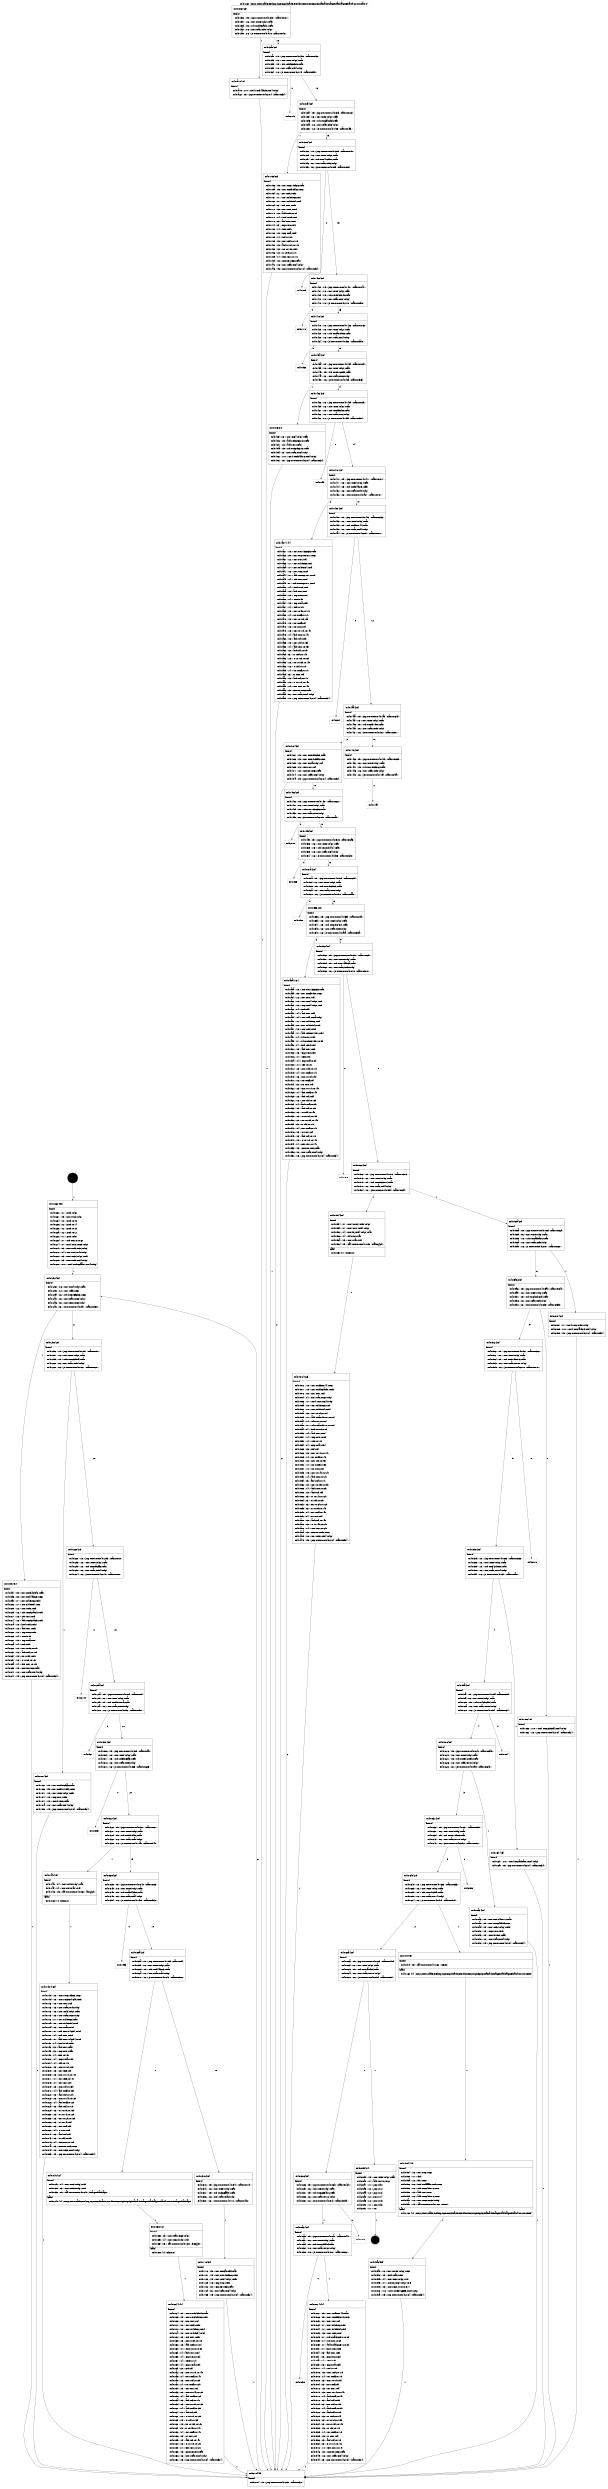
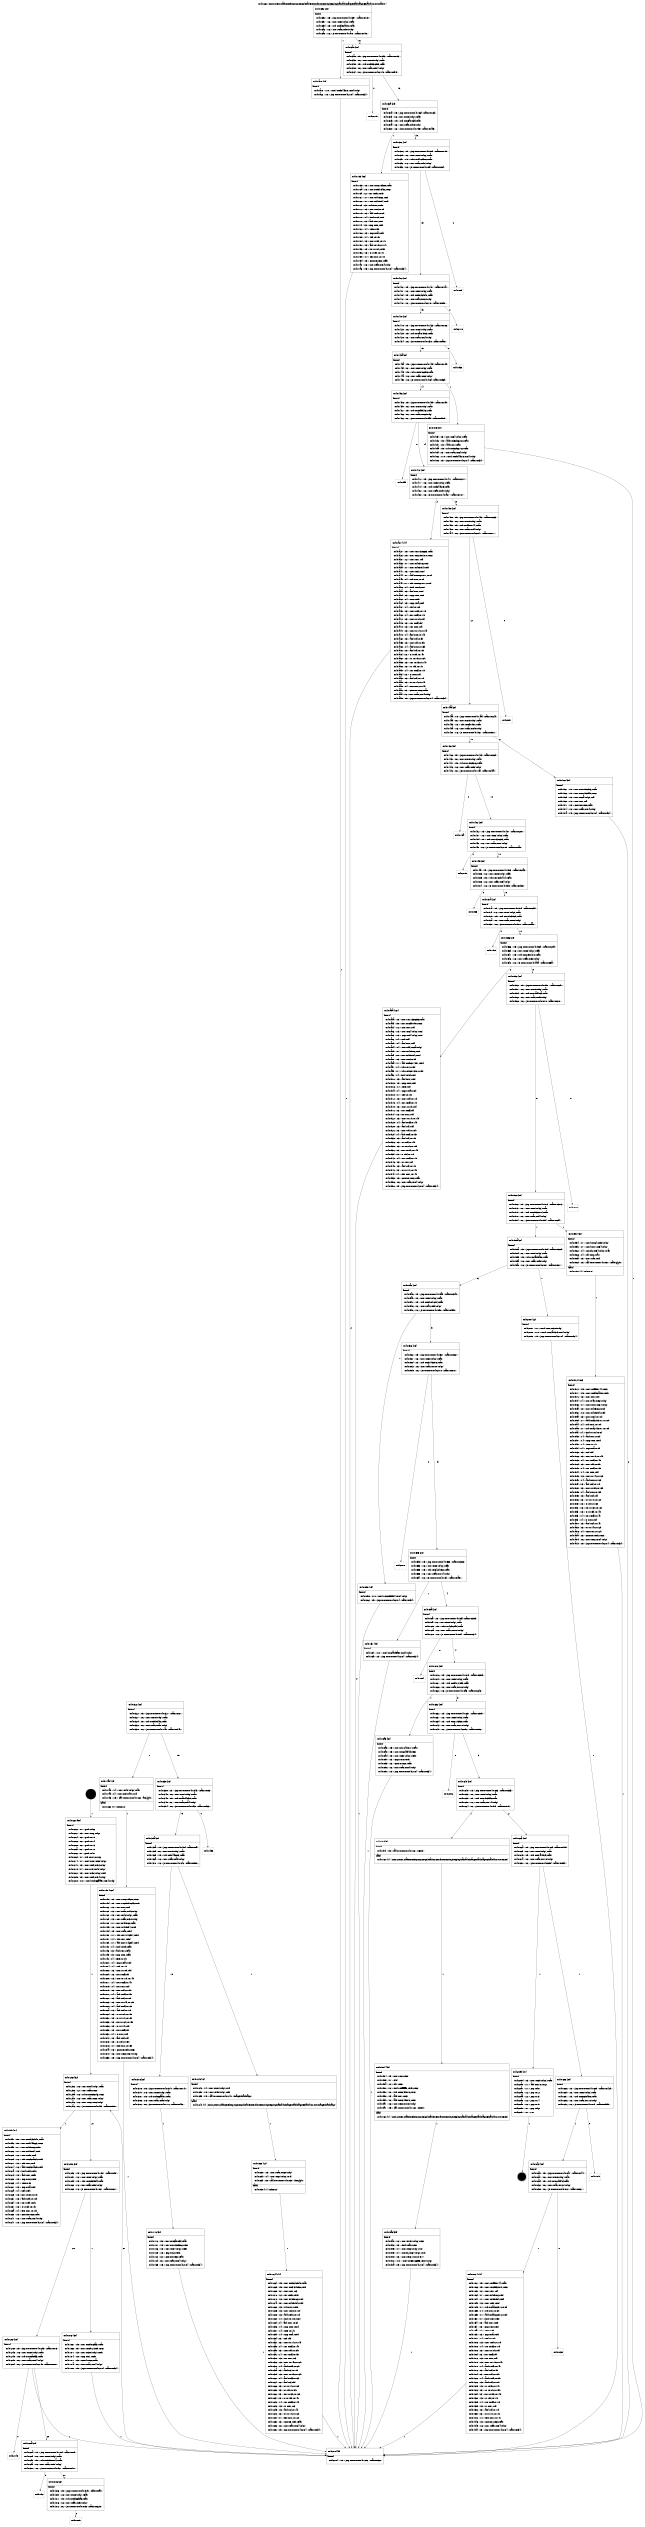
edge "0x401b61 [30]" -> "0x4014e2 [28]": now "0x4014c6 [28]" -> "0x4014e2 [28]"
edge "0x401306 [28]" -> "0x401322 [28]": removed, label "20"
edge "0x401bf1 [91]" -> "0x402184 [5]": now "0x4012ce [28]" -> "0x402184 [5]"
